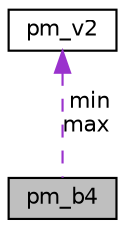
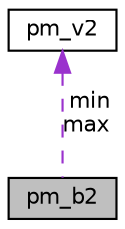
node "pm_b4": label "pm_b4" -> "pm_b2"
